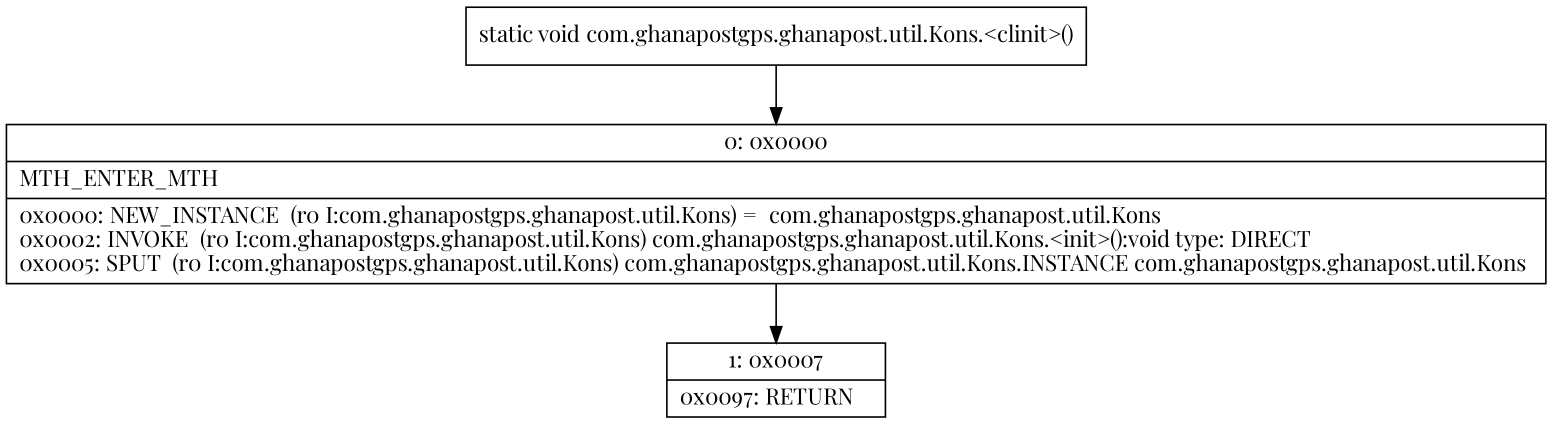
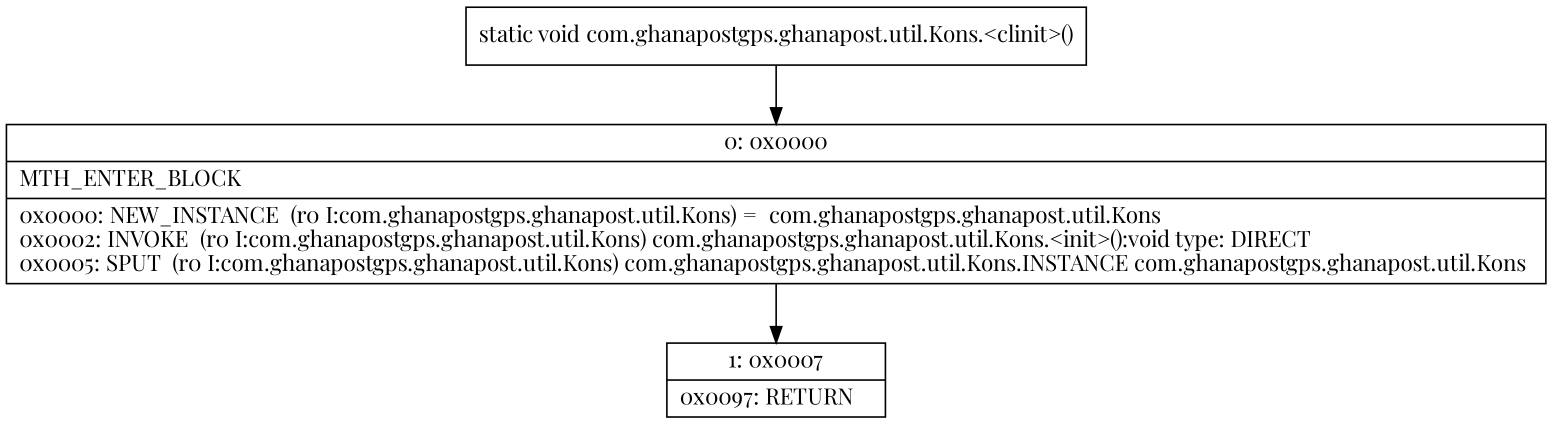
node "0: 0x0000": text "MTH_ENTER_MTH" -> "MTH_ENTER_BLOCK"
